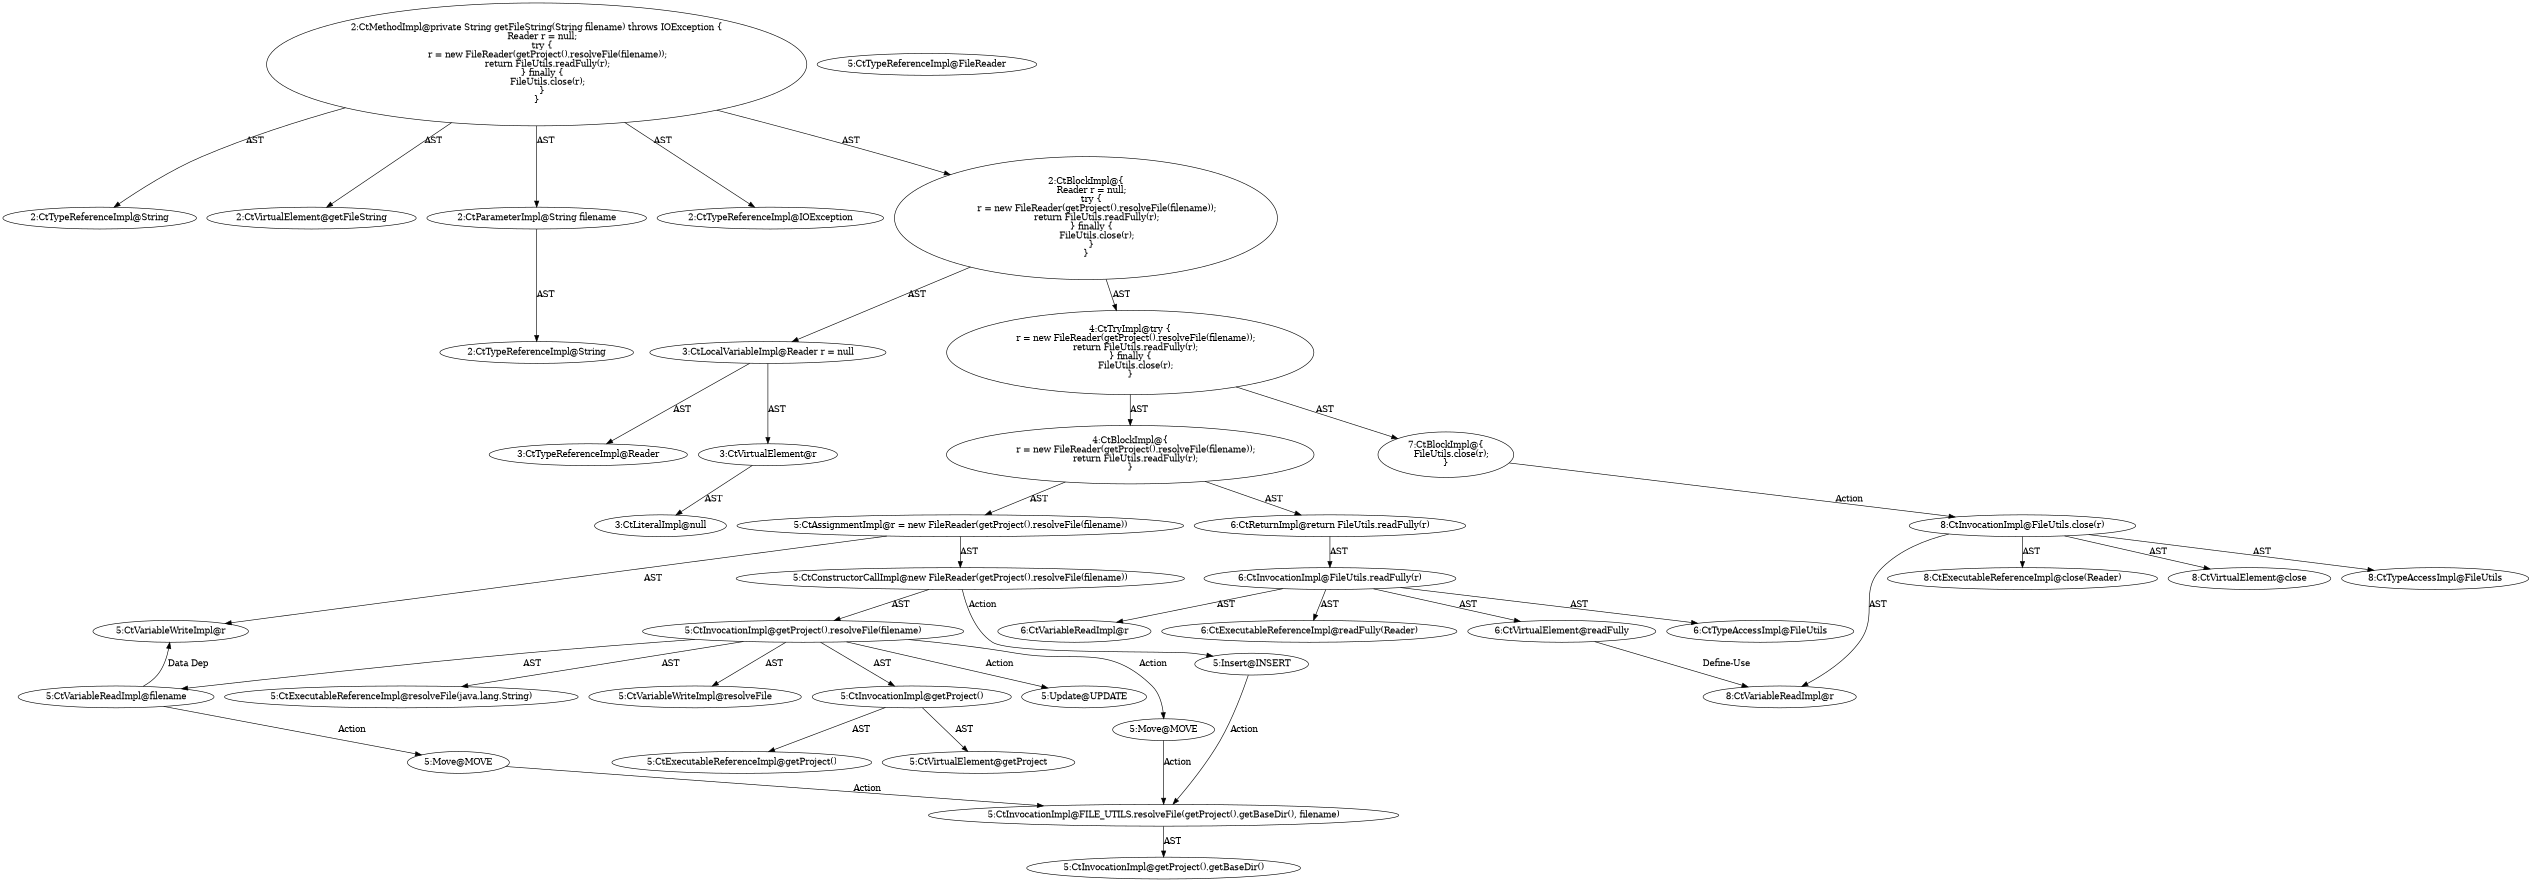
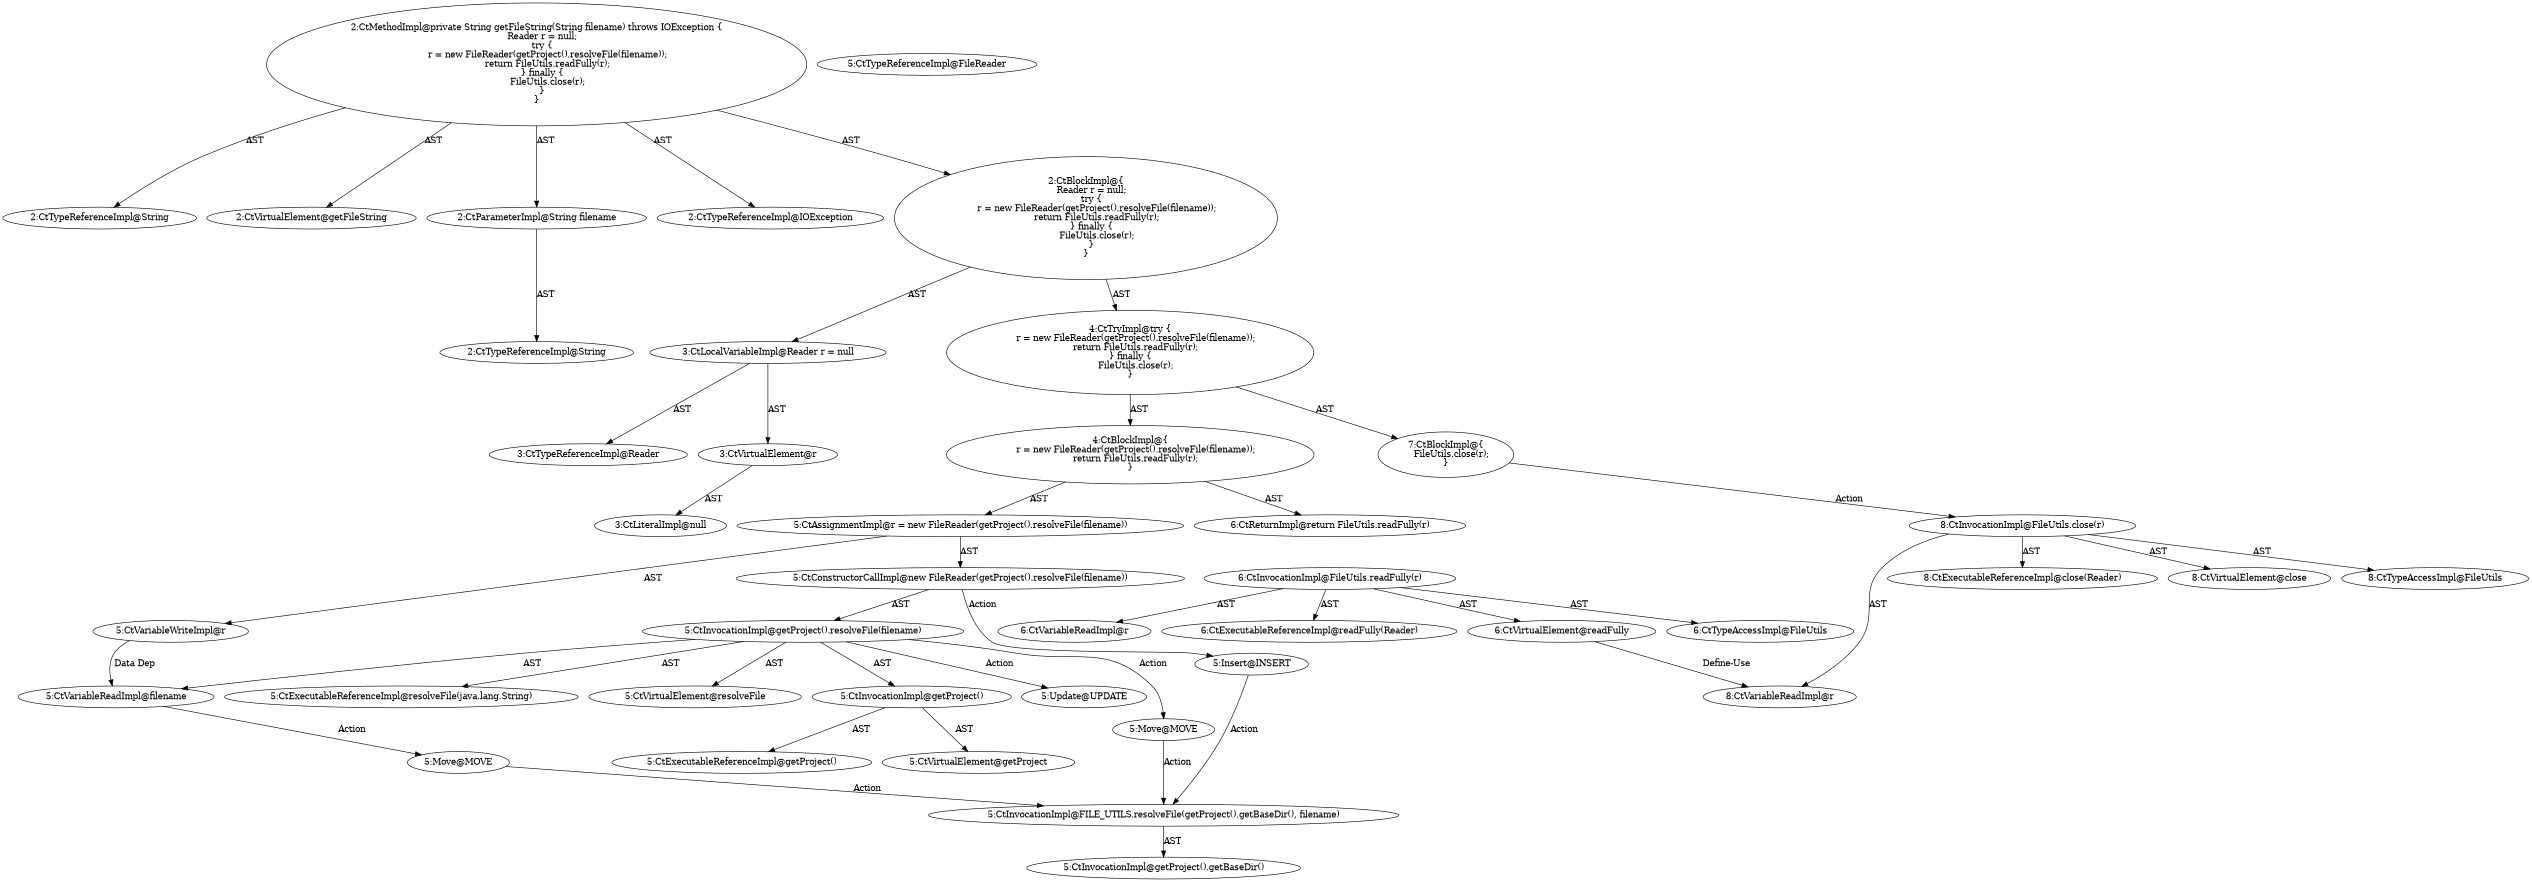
edge "6:CtReturnImpl@return FileUtils.readFully(r)" -> "6:CtInvocationImpl@FileUtils.readFully(r)": removed, label "AST"
edge "5:CtVariableReadImpl@filename" -> "5:CtVariableWriteImpl@r": reversed
node "5:CtVariableWriteImpl@resolveFile": label "5:CtVariableWriteImpl@resolveFile" -> "5:CtVirtualElement@resolveFile"
